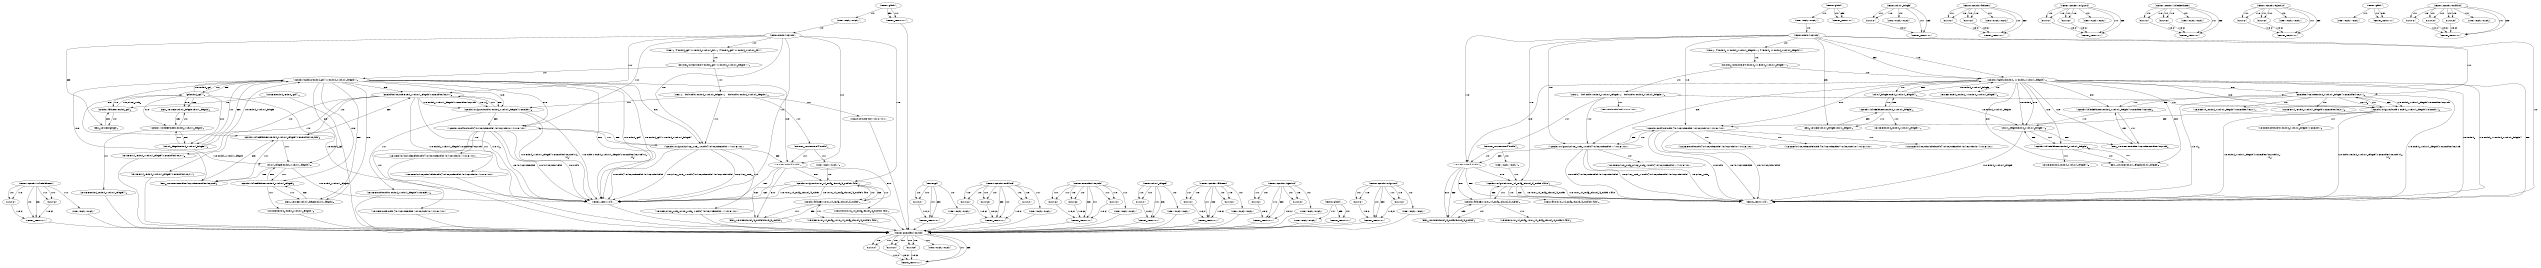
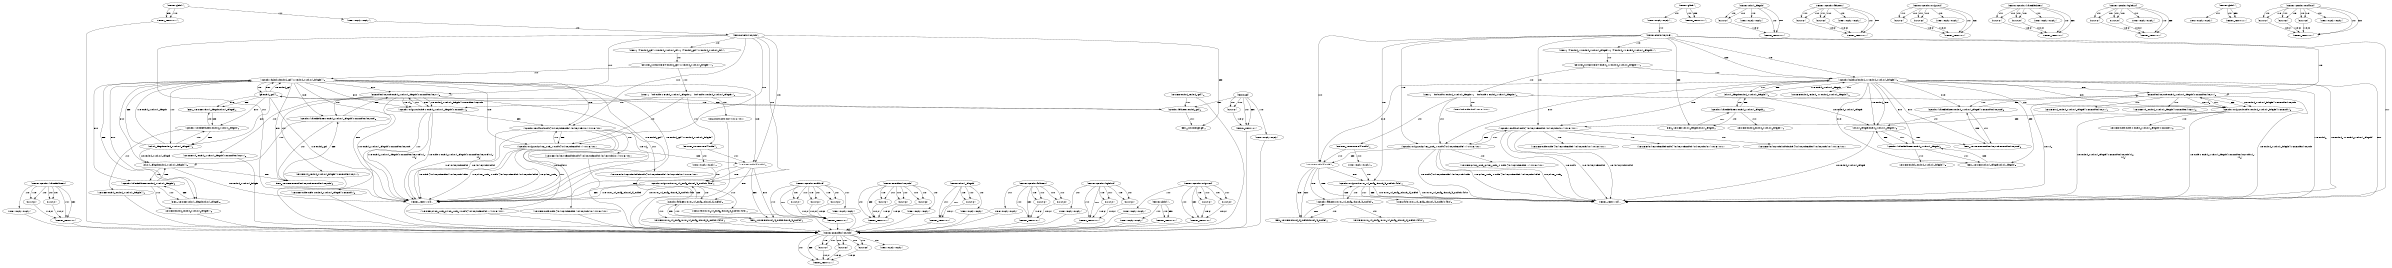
edge "(<operator>.fieldAccess,context_.get)" -> "(get,context_.get())": label "DDG: privacy_mode_" -> "CFG: "
edge "(FIELD_IDENTIFIER,get,get)" -> "(<operator>.fieldAccess,context_.get)": now "(METHOD,get)" -> "(<operator>.fieldAccess,context_.get)"
